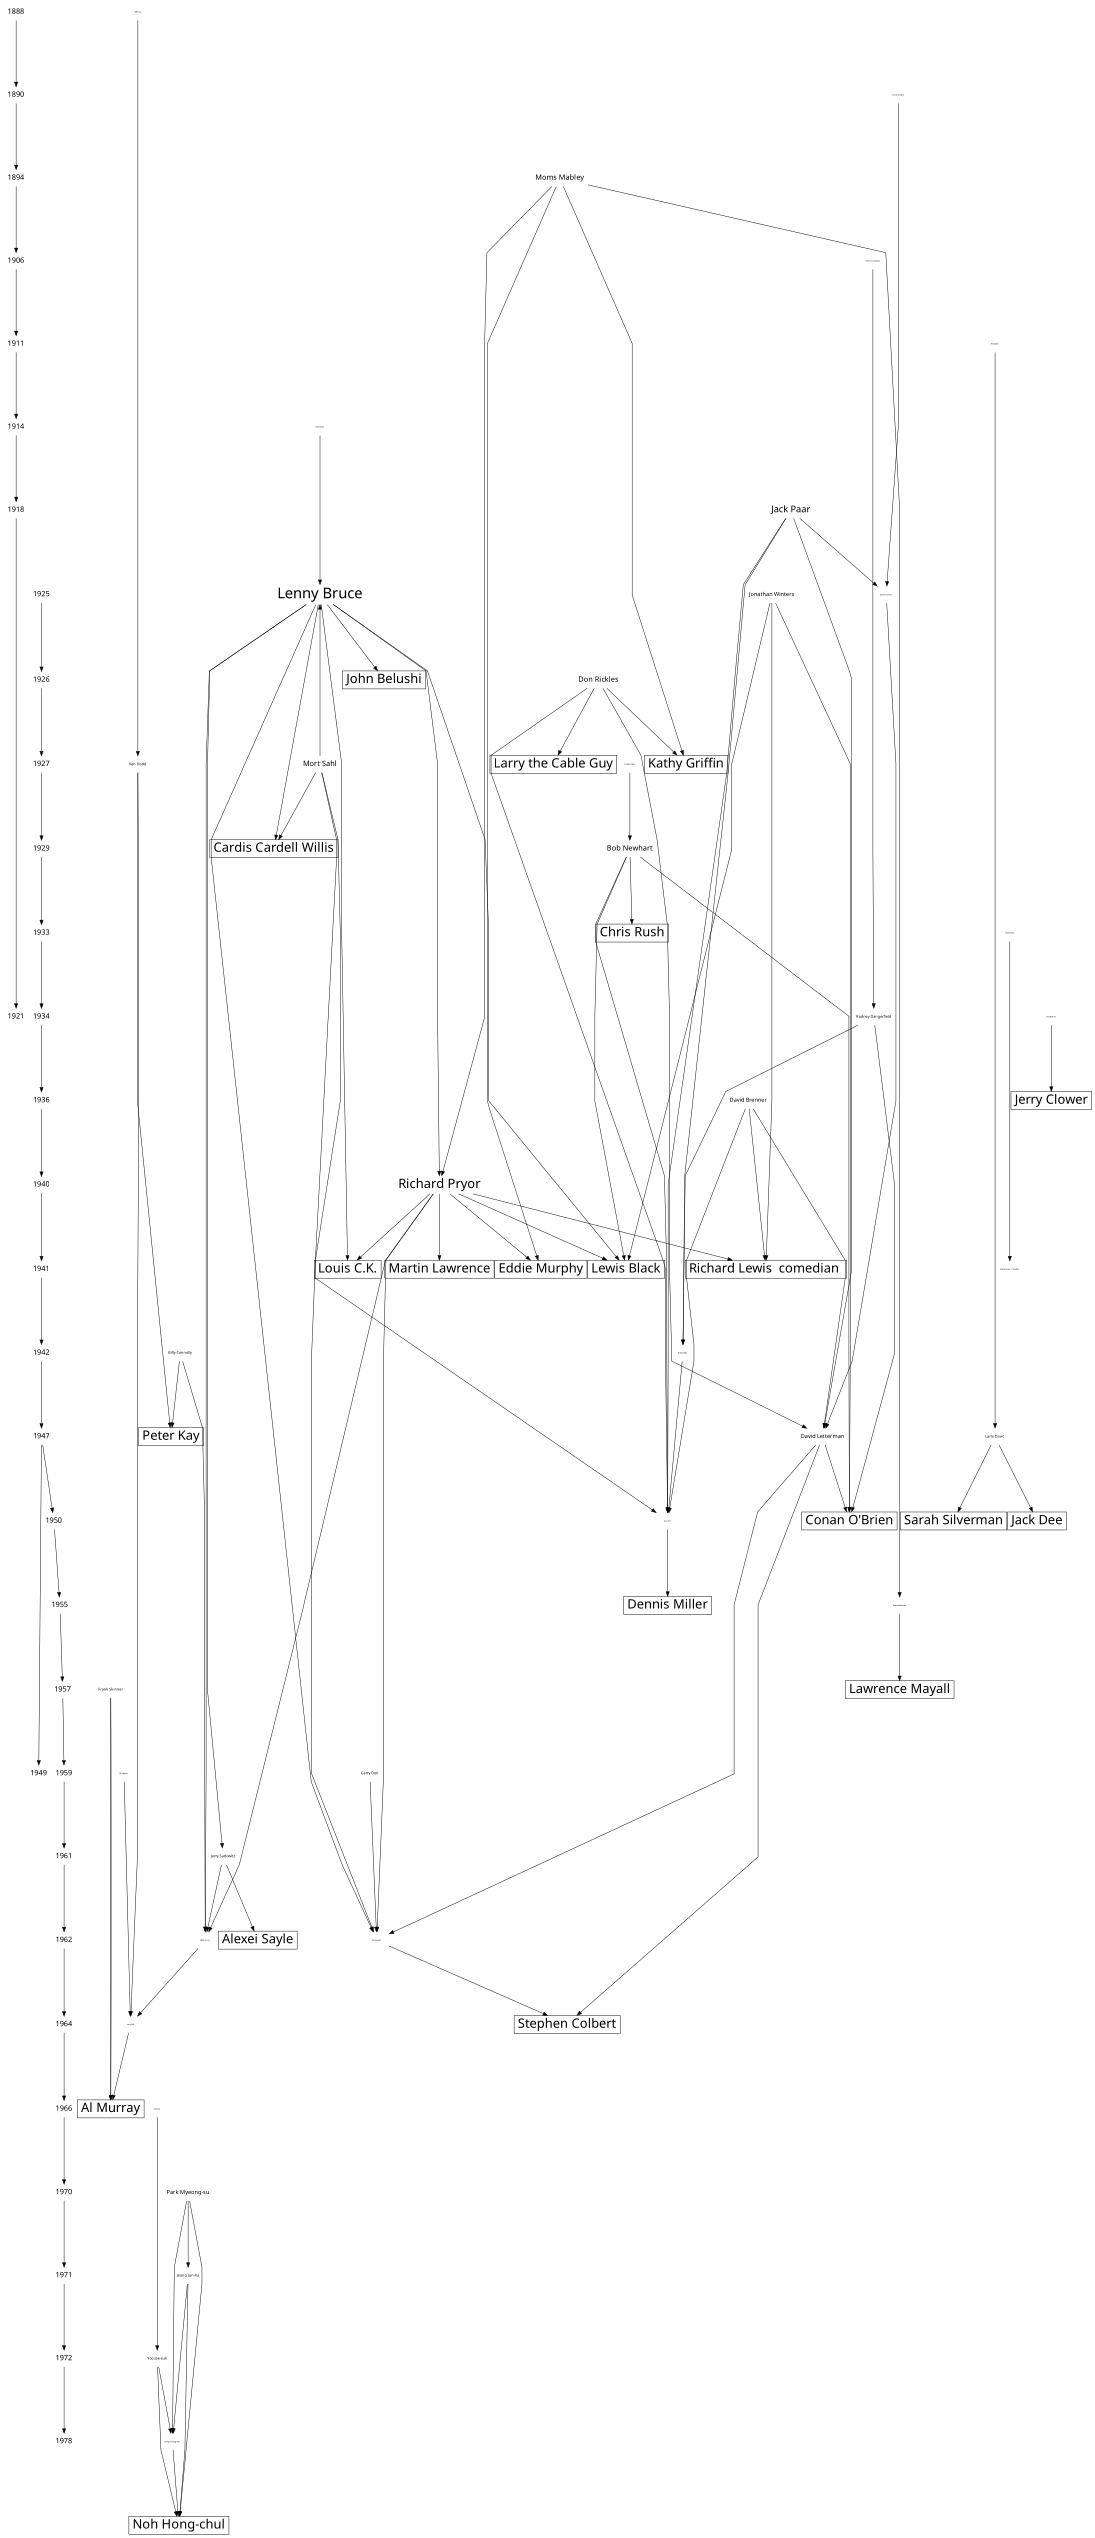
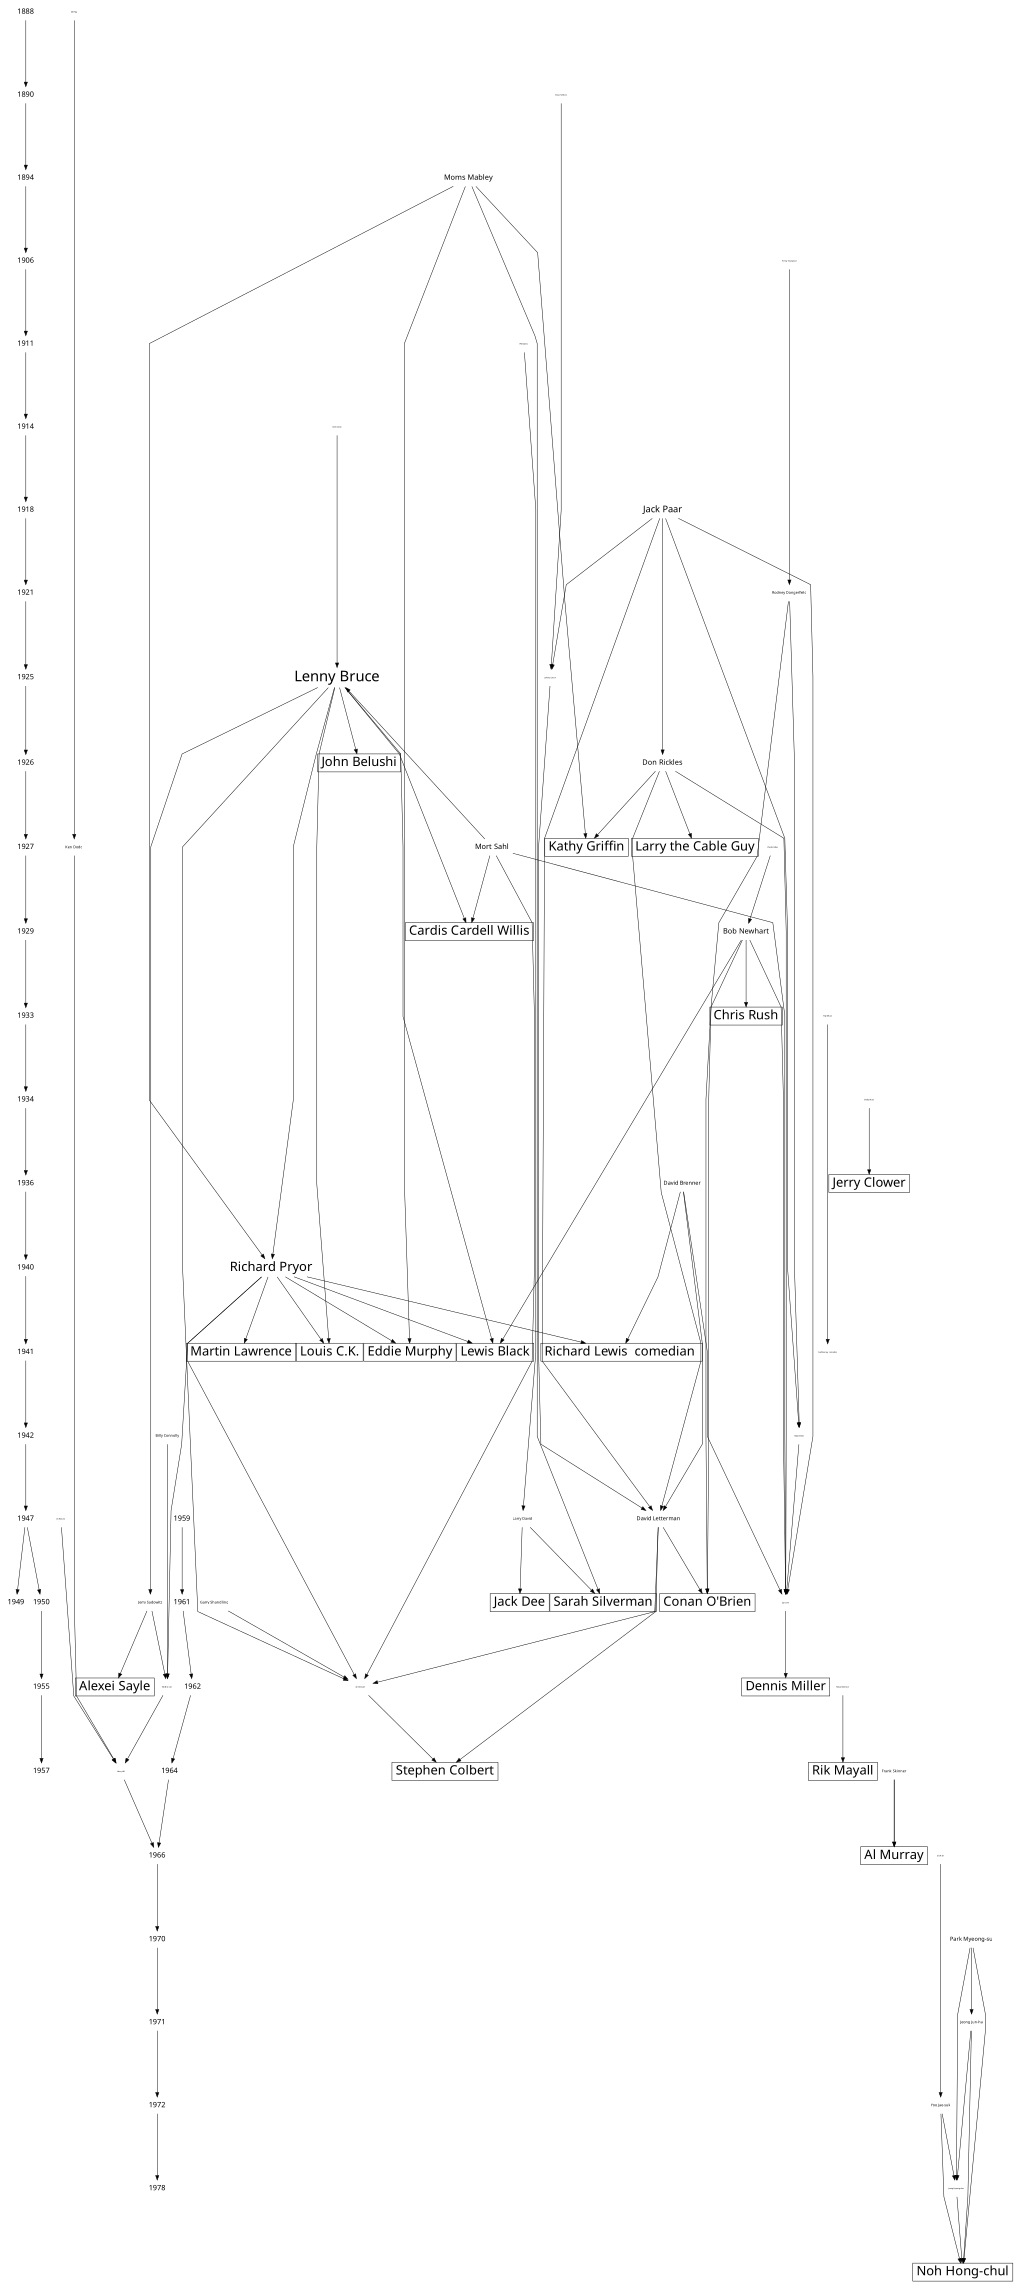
node "Jonathan Winters": removed
edge "1921" -> "1925": added
edge "Jack Paar" -> "Don Rickles": added
edge "Moms Mabley" -> "Rowan Atkinson": now "Moms Mabley" -> "Sarah Silverman"
edge "Lenny Bruce" -> "Eddie Izzard": removed
node "Peter Kay": removed
node "Lawrence Mayall": label "Lawrence Mayall" -> "Rik Mayall"
edge "1957" -> "1959": removed
node "Garry Don": label "Garry Don" -> "Garry Shandling"
edge "Harry Hill" -> "Al Murray": now "Harry Hill" -> "1966"
